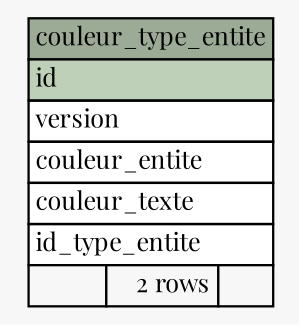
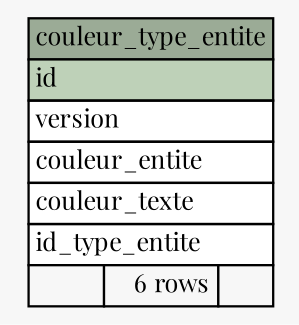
node "couleur_type_entite": text "2 rows" -> "6 rows"
